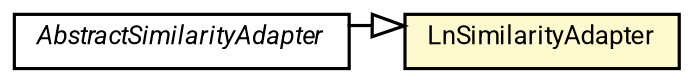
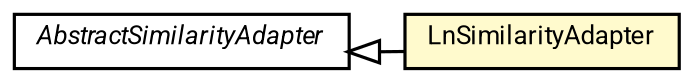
edge "AbstractSimilarityAdapter" -> "LnSimilarityAdapter": reversed
